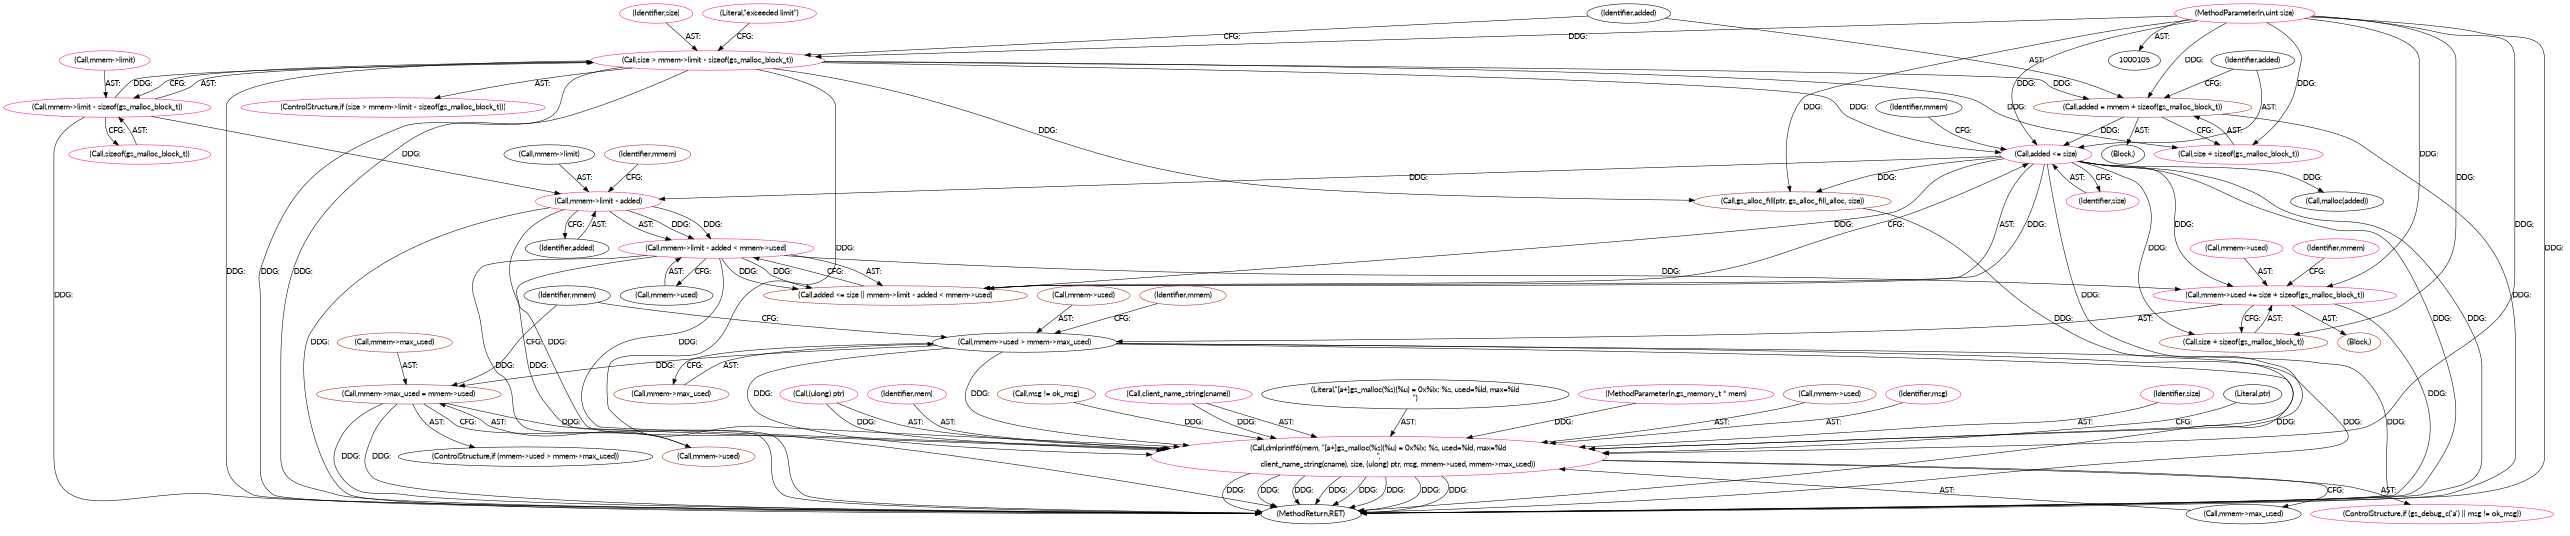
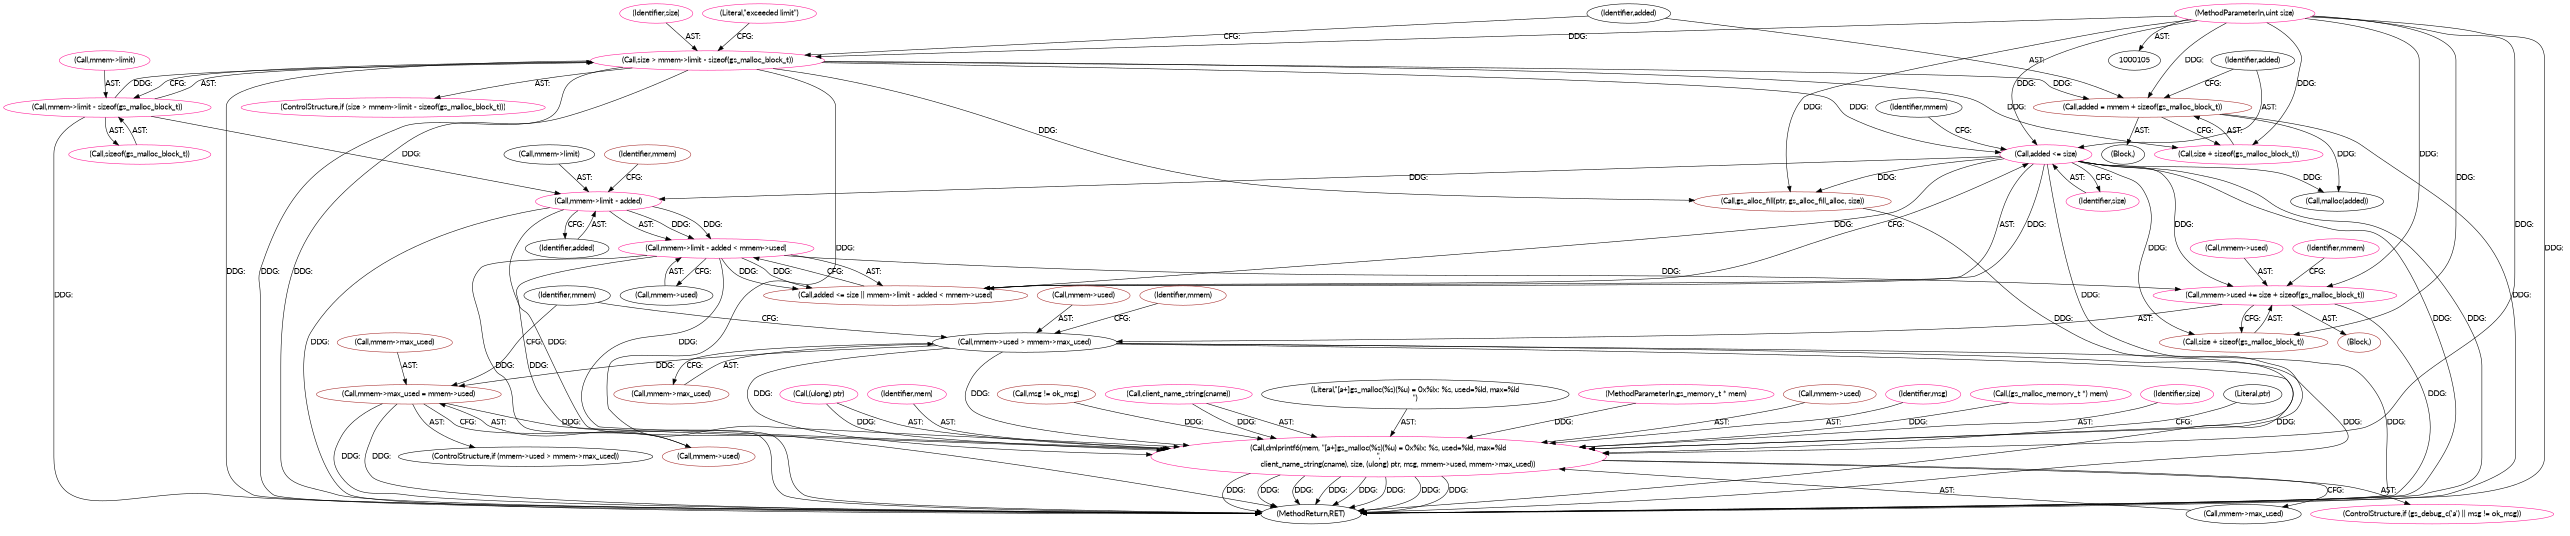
edge "(Call,added = mmem + sizeof(gs_malloc_block_t))" -> "(Call,added <= size)": now "(Call,added = mmem + sizeof(gs_malloc_block_t))" -> "(Call,malloc(added))"
edge "(Call,mmem->limit - sizeof(gs_malloc_block_t))" -> "(Call,sizeof(gs_malloc_block_t))": label "CFG: " -> "AST: "
node "(Call,(gs_malloc_memory_t *) mem)": added
